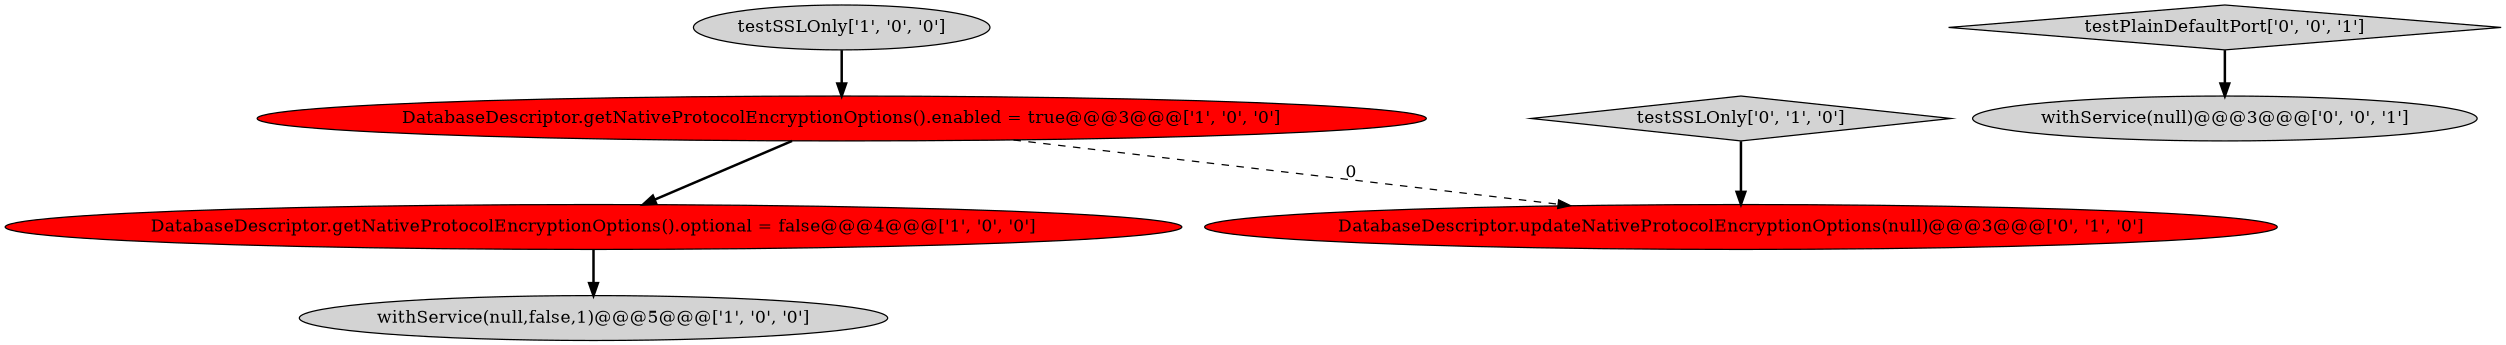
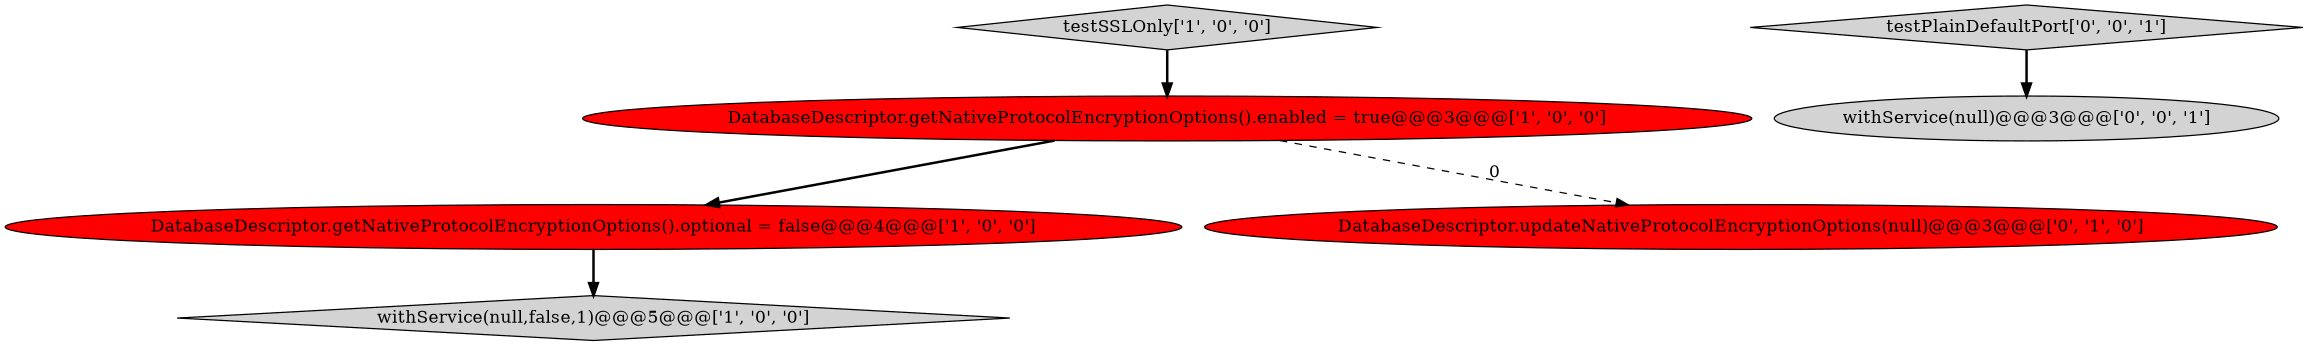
node "testSSLOnly['1', '0', '0']": shape ellipse -> diamond
node "testSSLOnly['0', '1', '0']": removed
node "withService(null,false,1)@@@5@@@['1', '0', '0']": shape ellipse -> diamond
